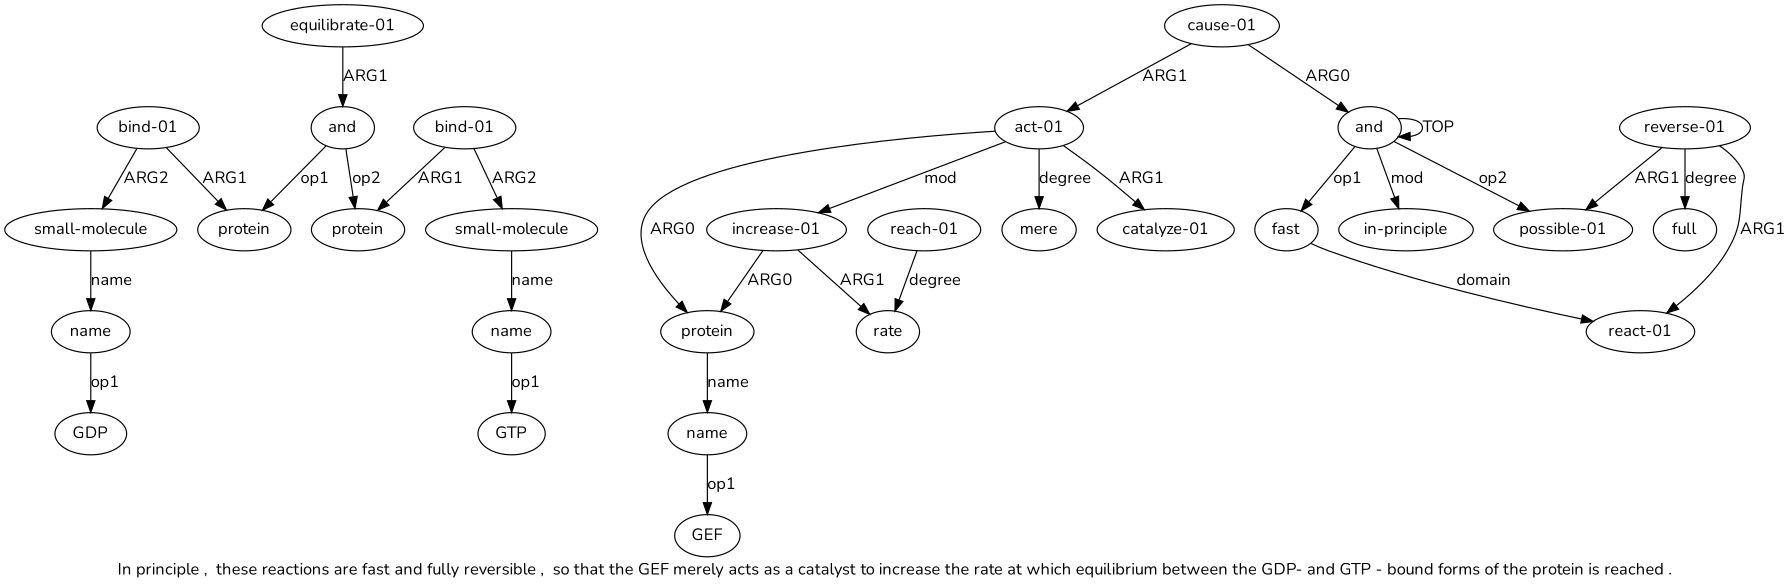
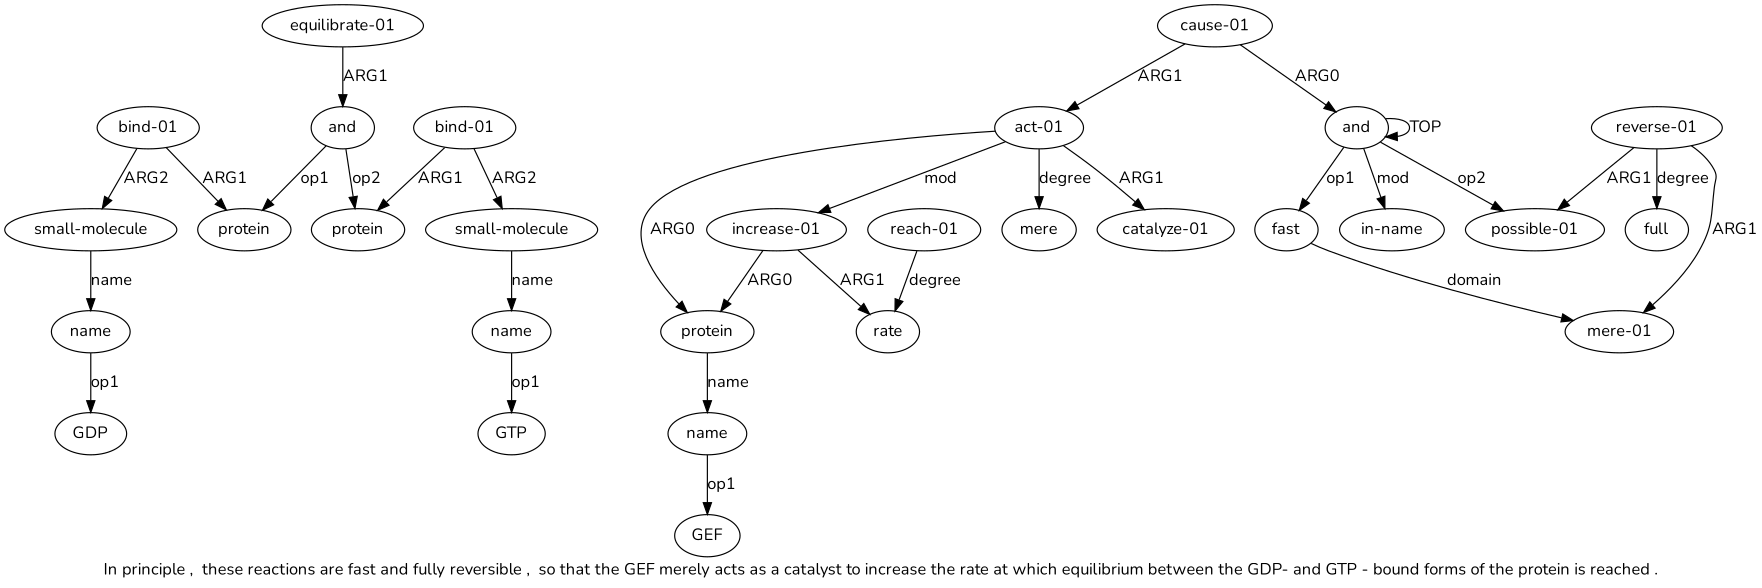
node "in-principle": label "in-principle" -> "in-name"
node "react-01": label "react-01" -> "mere-01"
